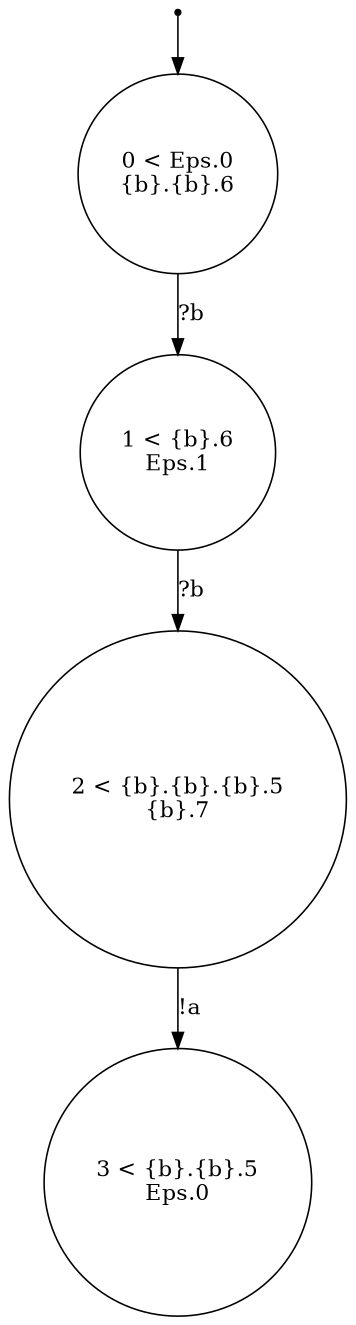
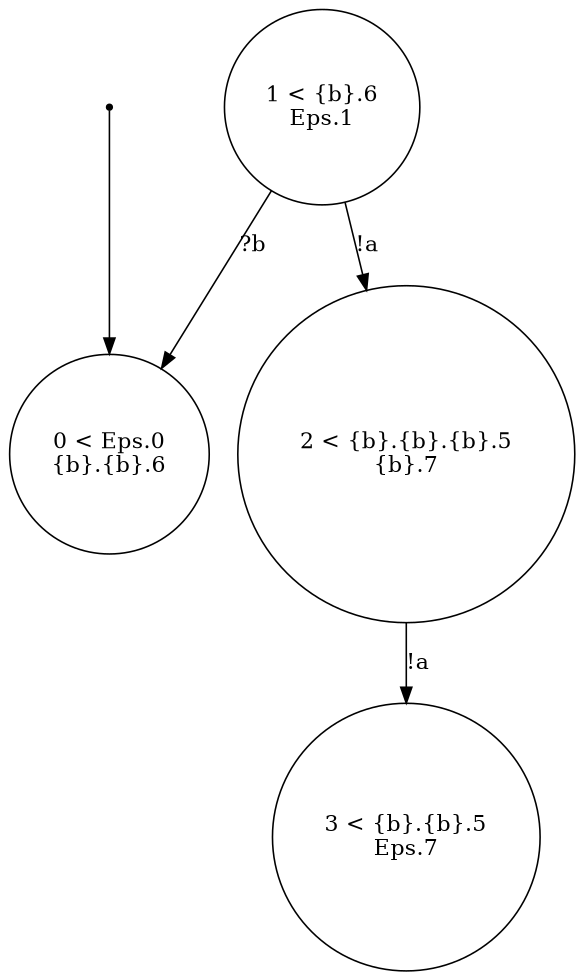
edge "0 < Eps.0 {b}.{b}.6" -> "1 < {b}.6 Eps.1": reversed
edge "1 < {b}.6 Eps.1" -> "2 < {b}.{b}.{b}.5 {b}.7": label "?b" -> "!a"
node "3 < {b}.{b}.5 Eps.0": label "3 < {b}.{b}.5 Eps.0" -> "3 < {b}.{b}.5 Eps.7"
